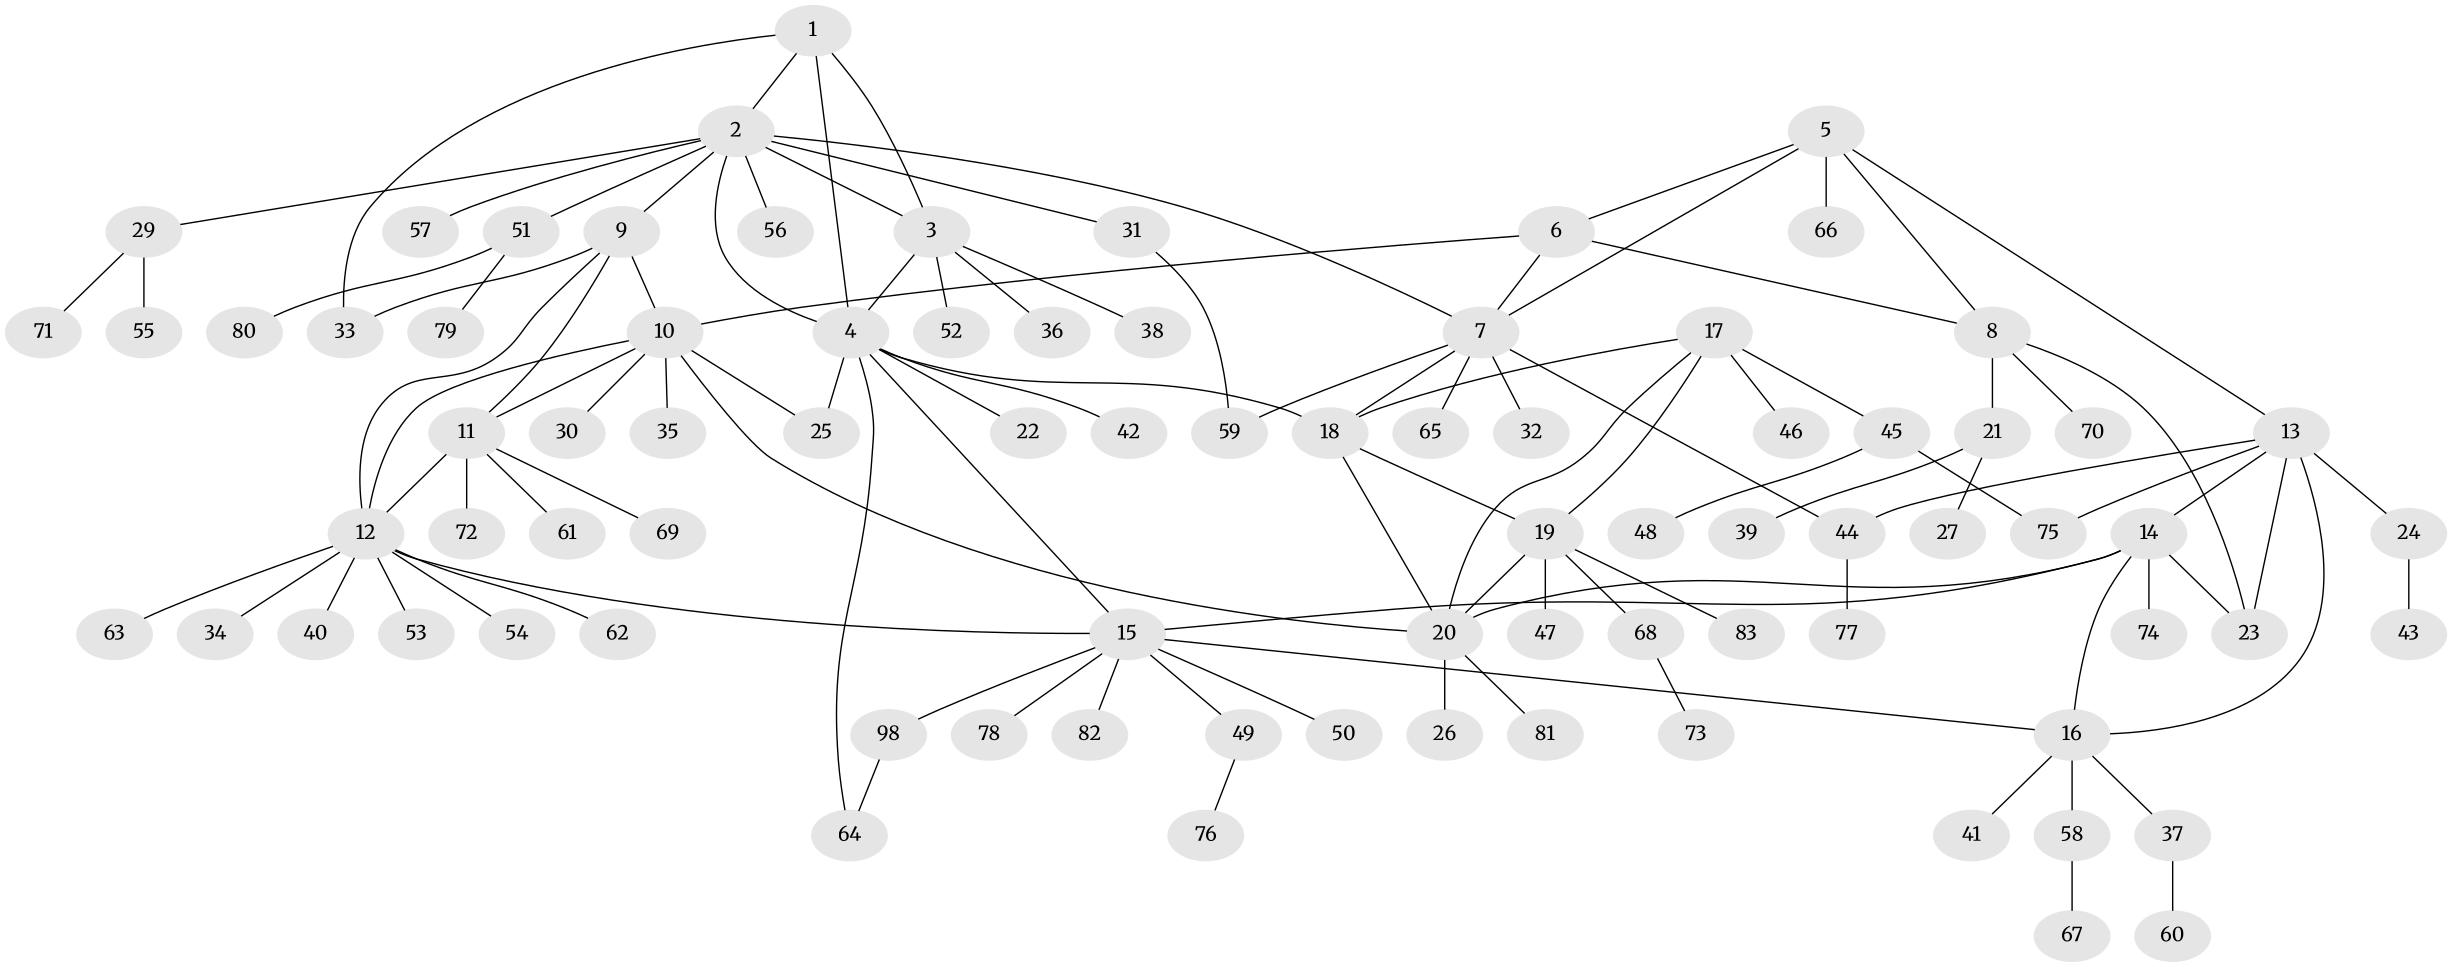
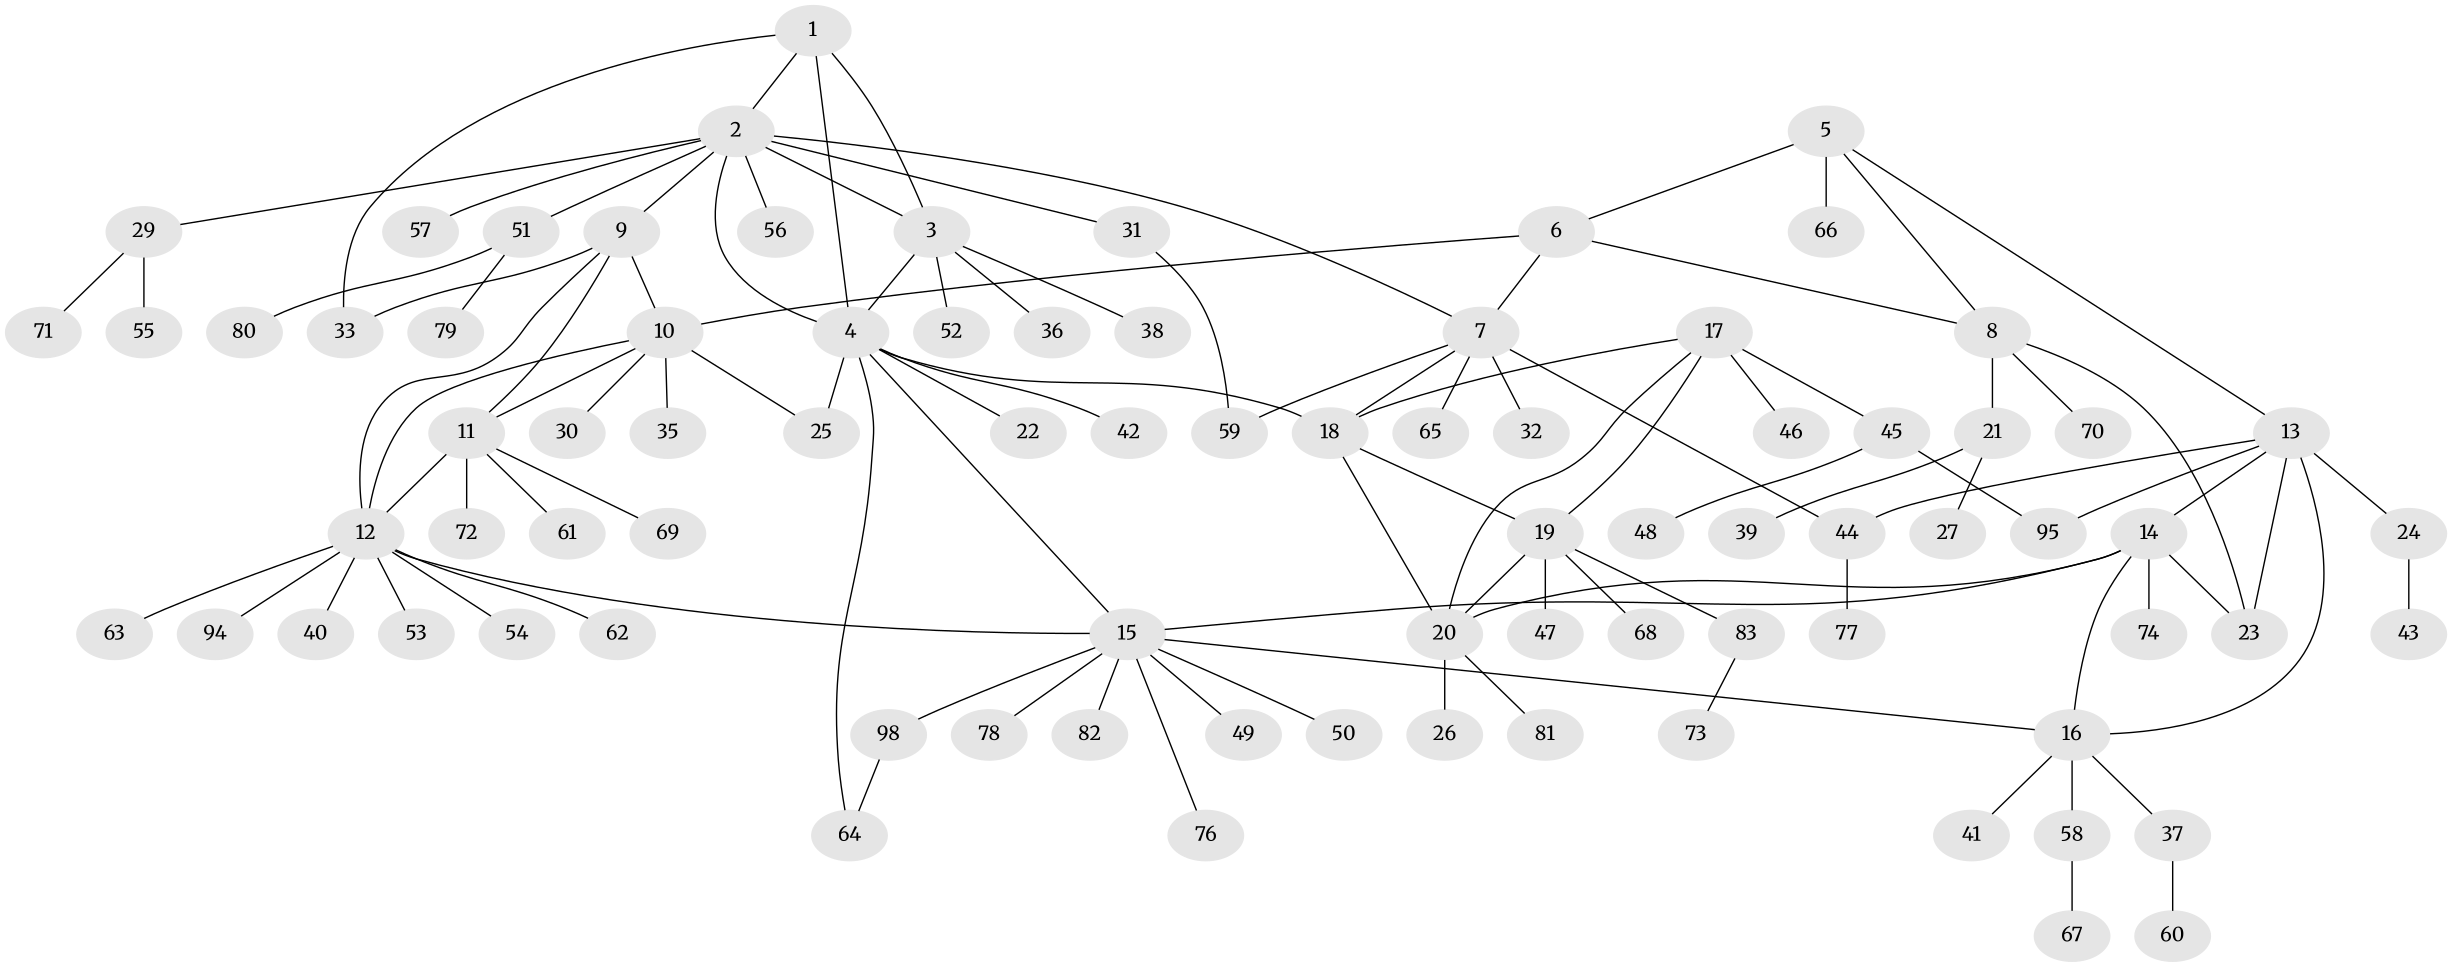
edge "5" -- "7": removed
node "75": label "75" -> "95"
edge "10" -- "20": removed
node "34": label "34" -> "94"
edge "68" -- "73": now "83" -- "73"
edge "49" -- "76": now "15" -- "76"
